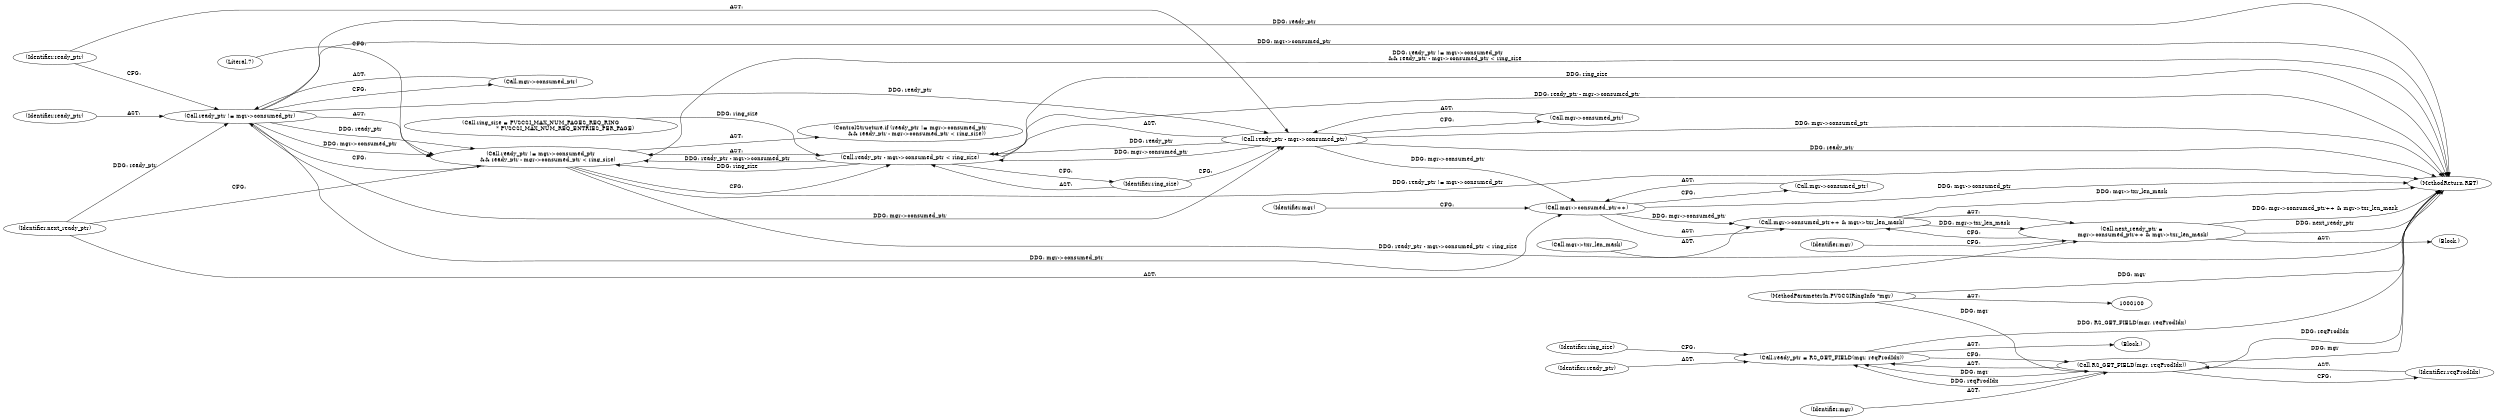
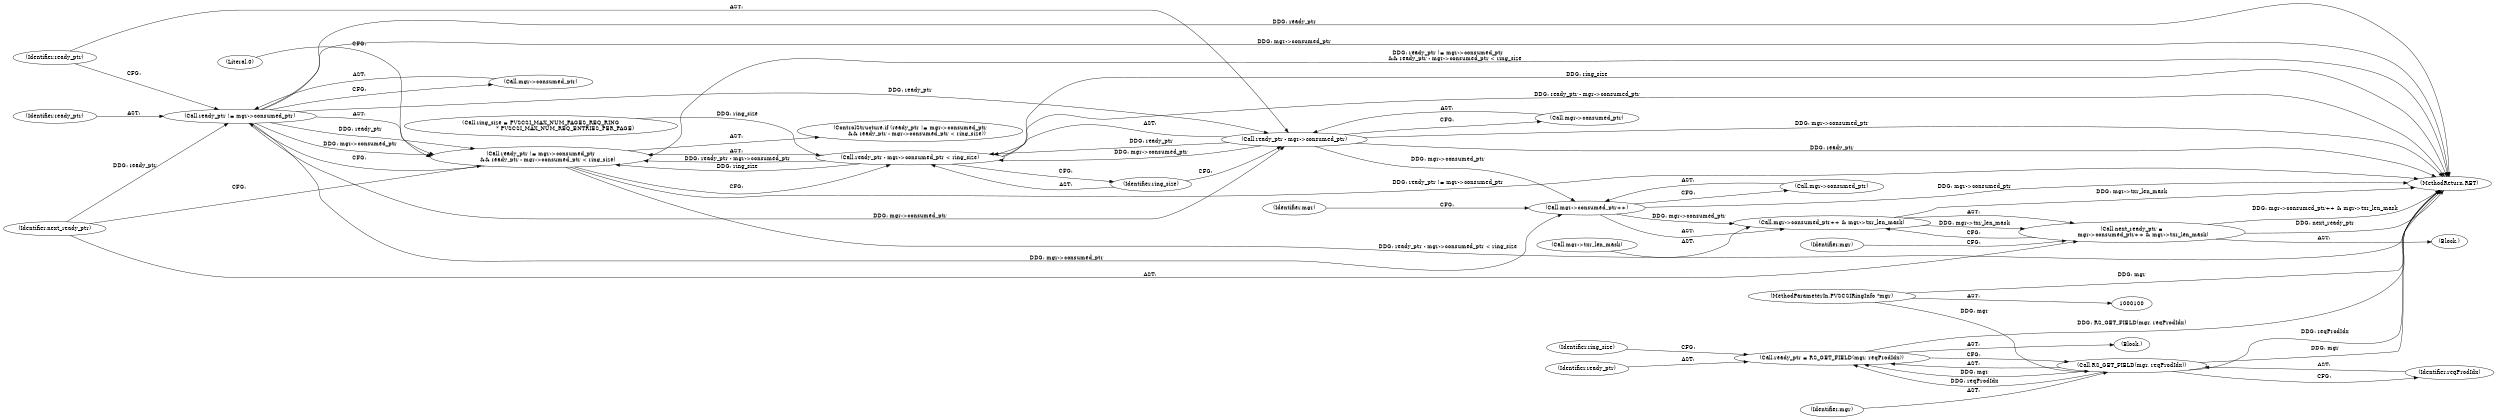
node "(Literal,7)": label "(Literal,7)" -> "(Literal,0)"
